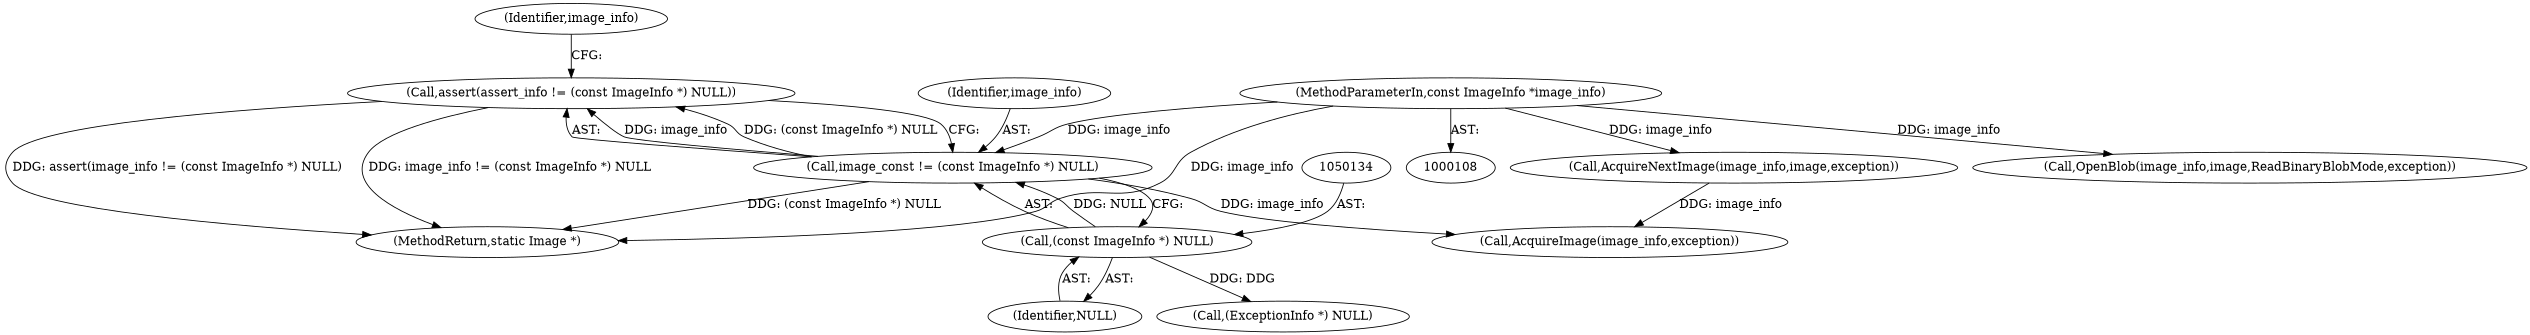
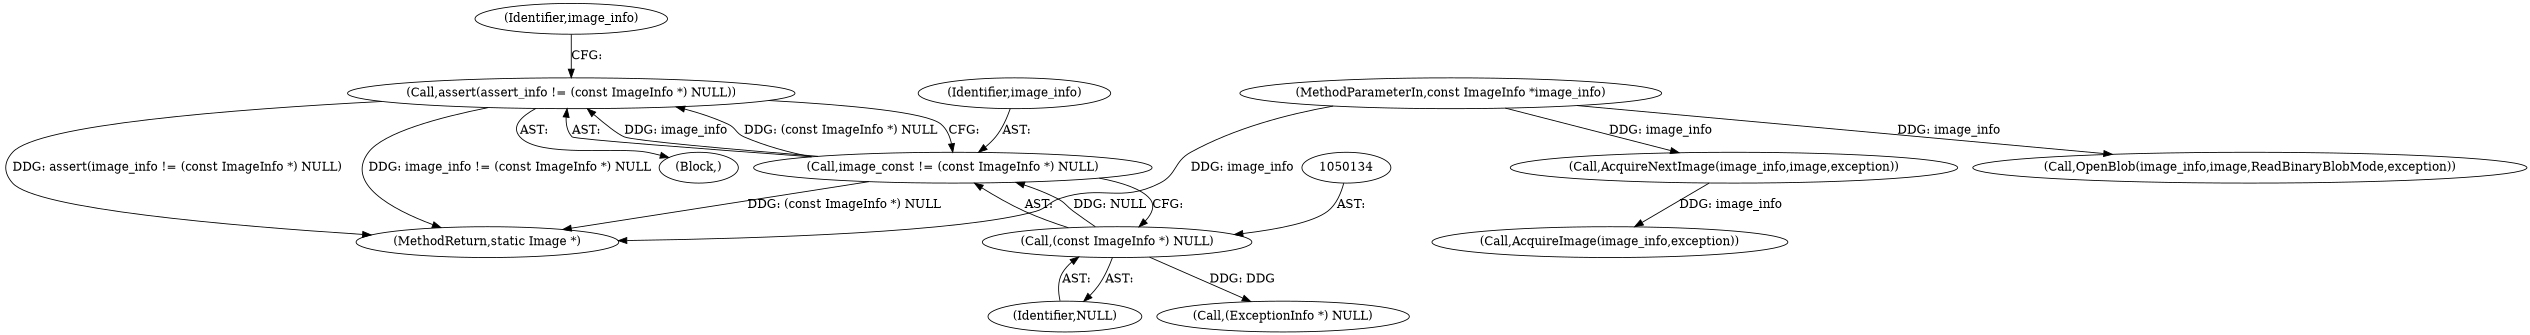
edge "(MethodParameterIn,const ImageInfo *image_info)" -> "(Call,image_const != (const ImageInfo *) NULL)": removed, label "DDG: image_info"
node "(Block,)": added
node "1000108": removed
edge "(Call,image_const != (const ImageInfo *) NULL)" -> "(Call,AcquireImage(image_info,exception))": removed, label "DDG: image_info"
